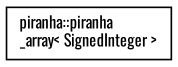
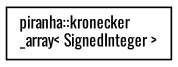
node "piranha::piranha _array< SignedInteger >": label "piranha::piranha _array< SignedInteger >" -> "piranha::kronecker _array< SignedInteger >"
